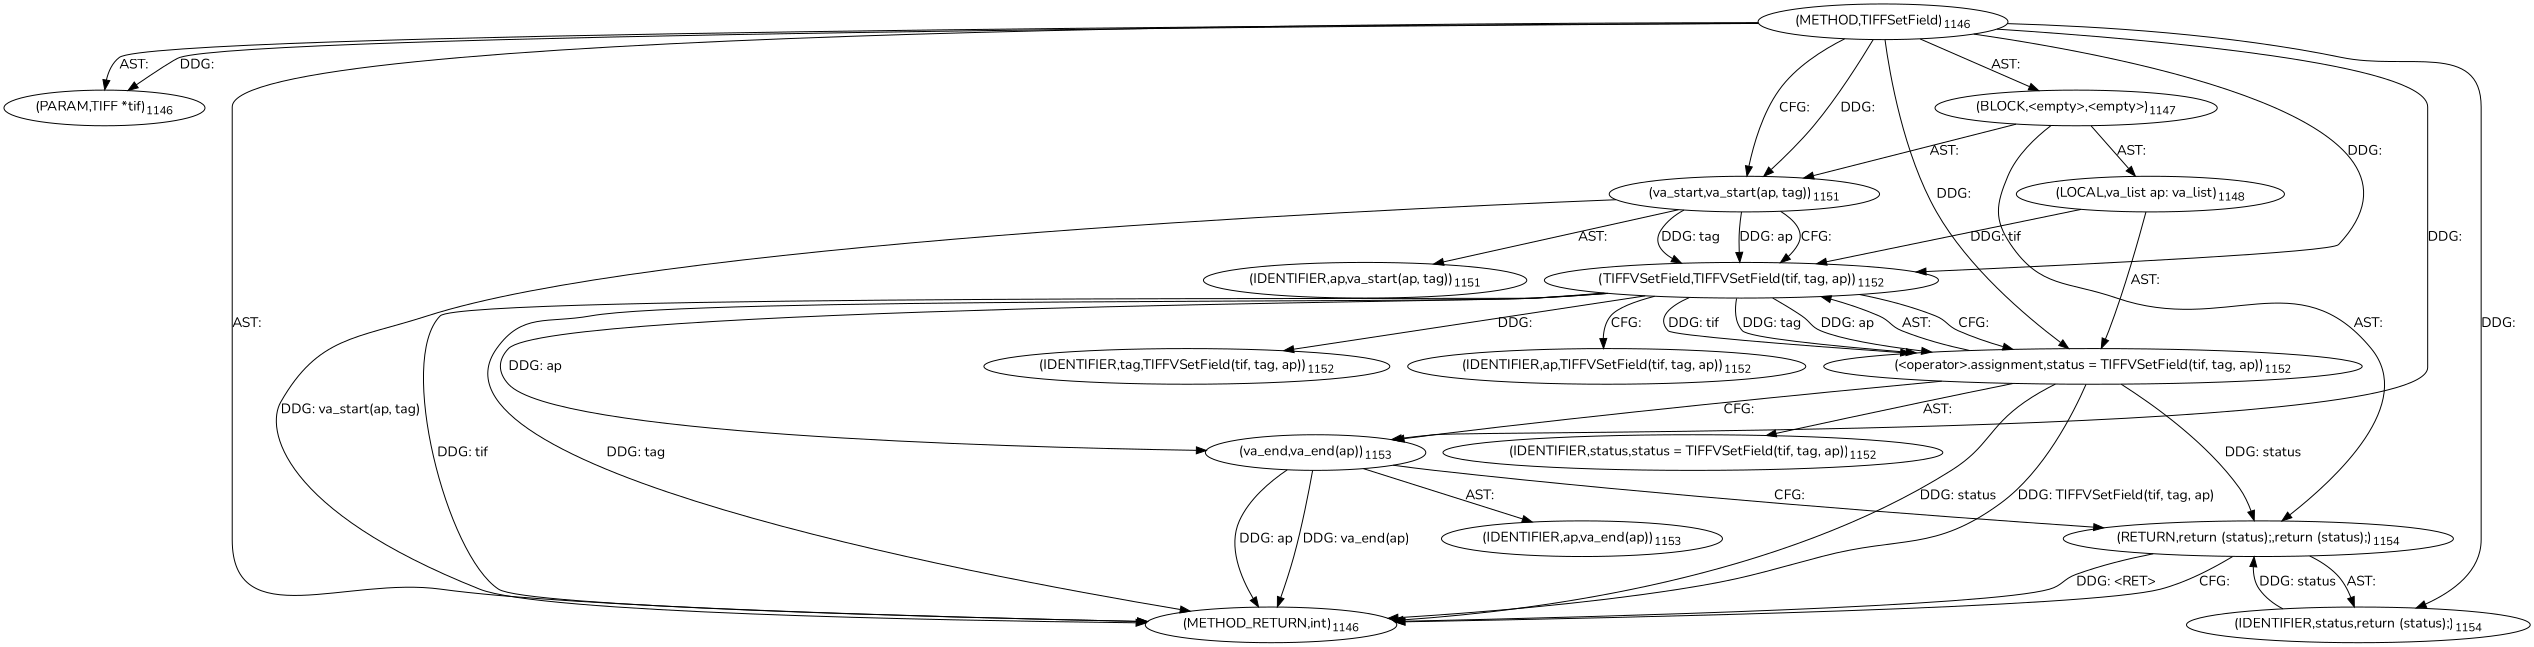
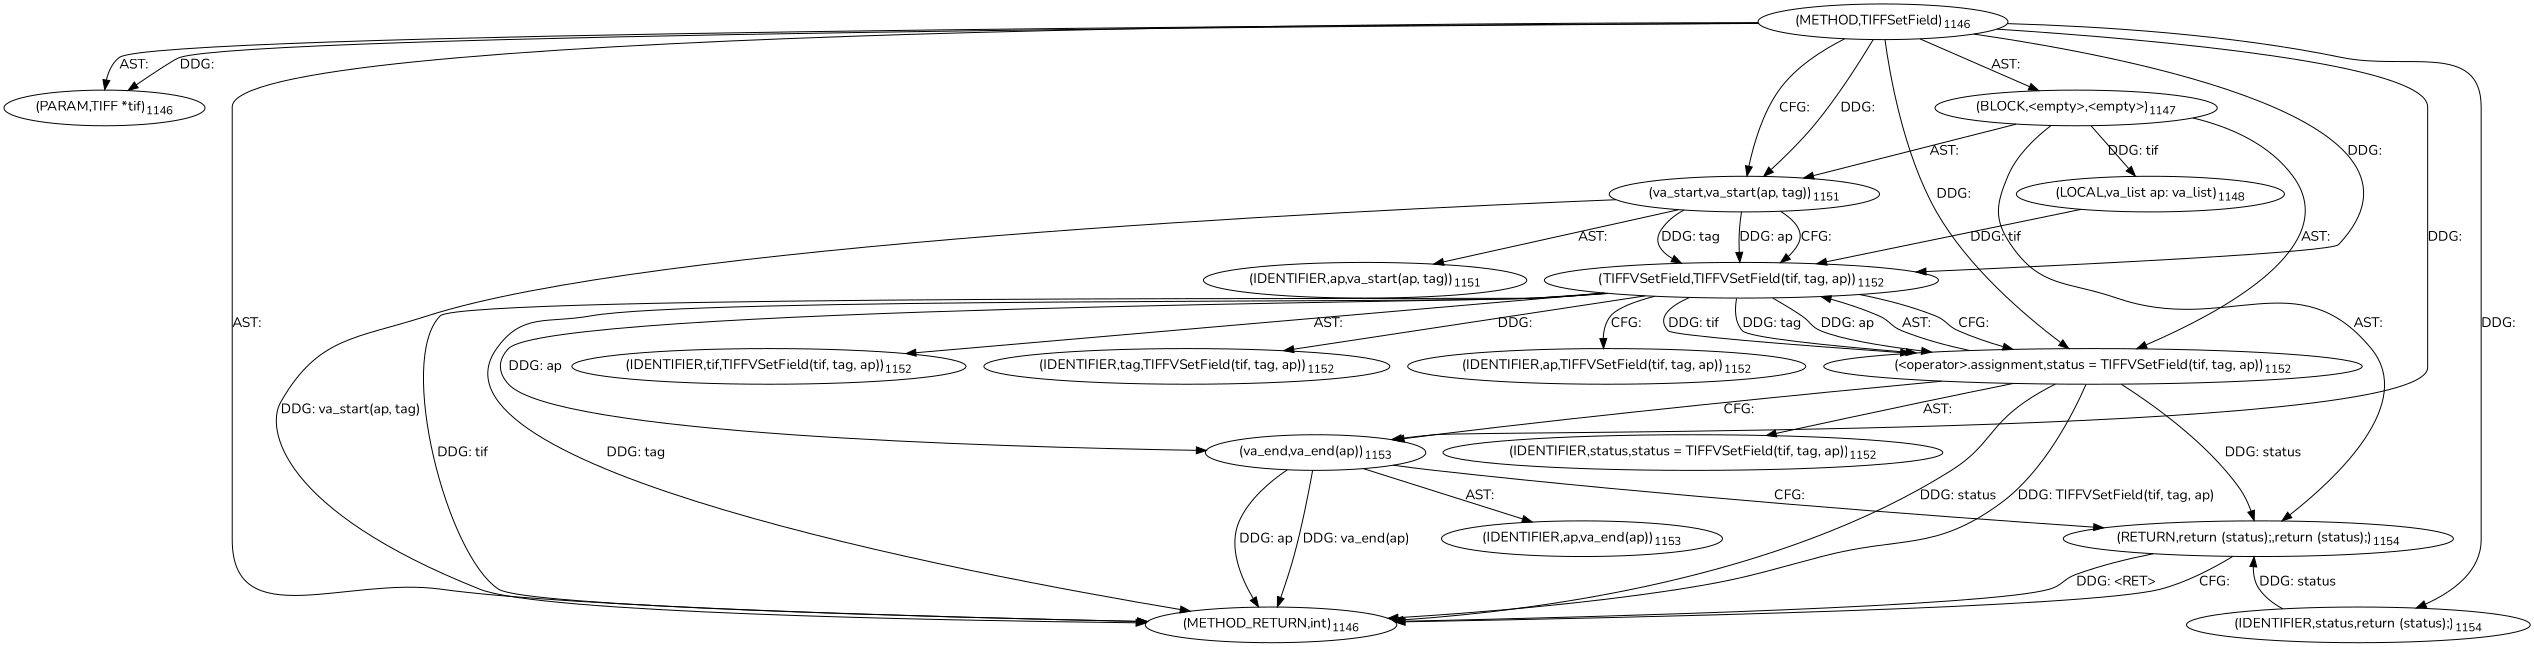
edge "(BLOCK,<empty>,<empty>)" -> "(LOCAL,va_list ap: va_list)": label "AST: " -> "DDG: tif"
edge "(LOCAL,va_list ap: va_list)" -> "(<operator>.assignment,status = TIFFVSetField(tif, tag, ap))": now "(BLOCK,<empty>,<empty>)" -> "(<operator>.assignment,status = TIFFVSetField(tif, tag, ap))"
node "(IDENTIFIER,tif,TIFFVSetField(tif, tag, ap))": added
edge "(RETURN,return (status);,return (status);)" -> "(IDENTIFIER,status,return (status);)": removed, label "AST:"
